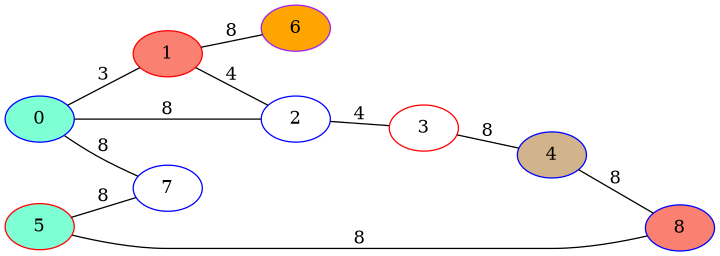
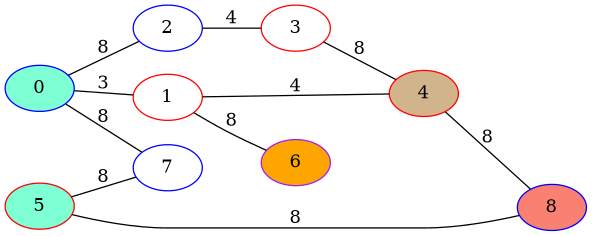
node "1": fillcolor salmon -> white
edge "1" -- "2": now "1" -- "4"
node "4": color blue -> red
